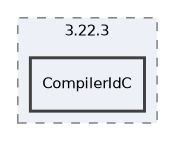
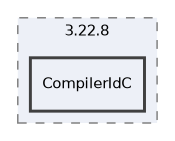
cluster "3.22.3": label "3.22.3" -> "3.22.8"
